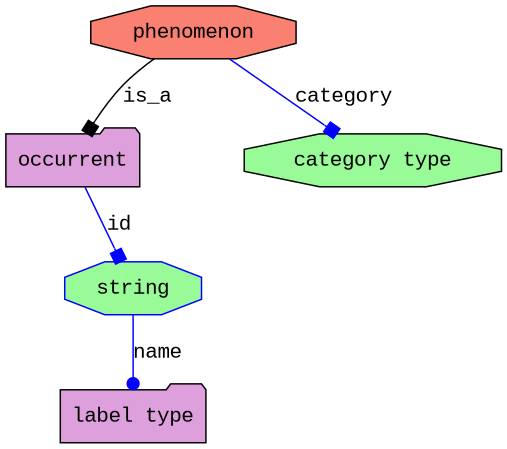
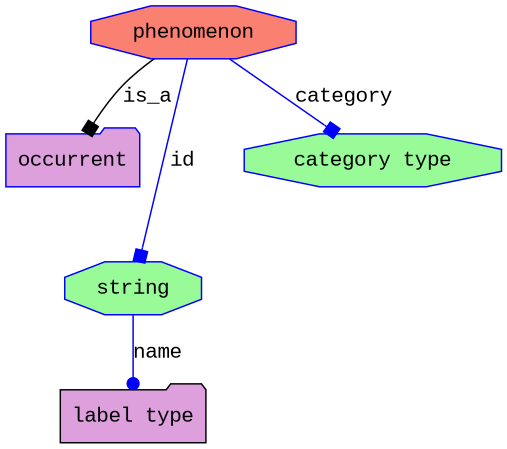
node "phenomenon": color black -> blue
node "occurrent": color black -> blue
node "category type": color black -> blue
edge "occurrent" -> "string": now "phenomenon" -> "string"
